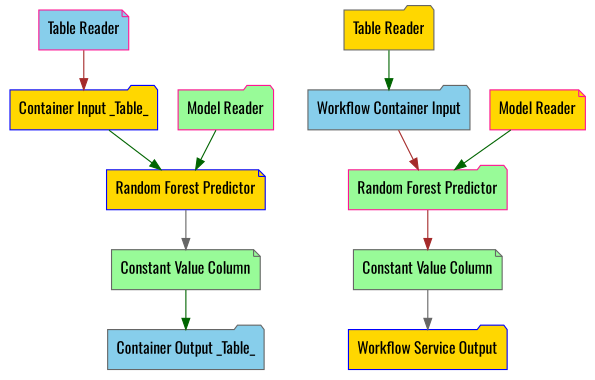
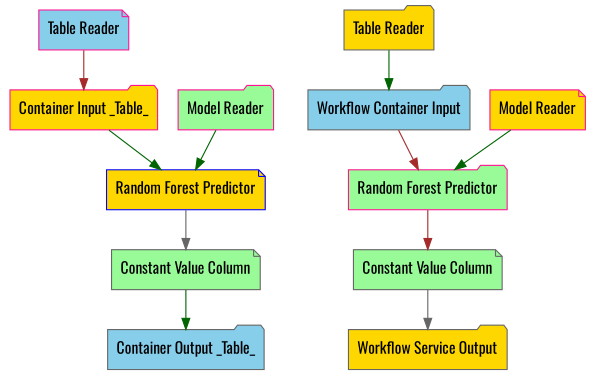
node "Container Input _Table_": color blue -> deeppink
node "Workflow Service Output": color blue -> gray40
